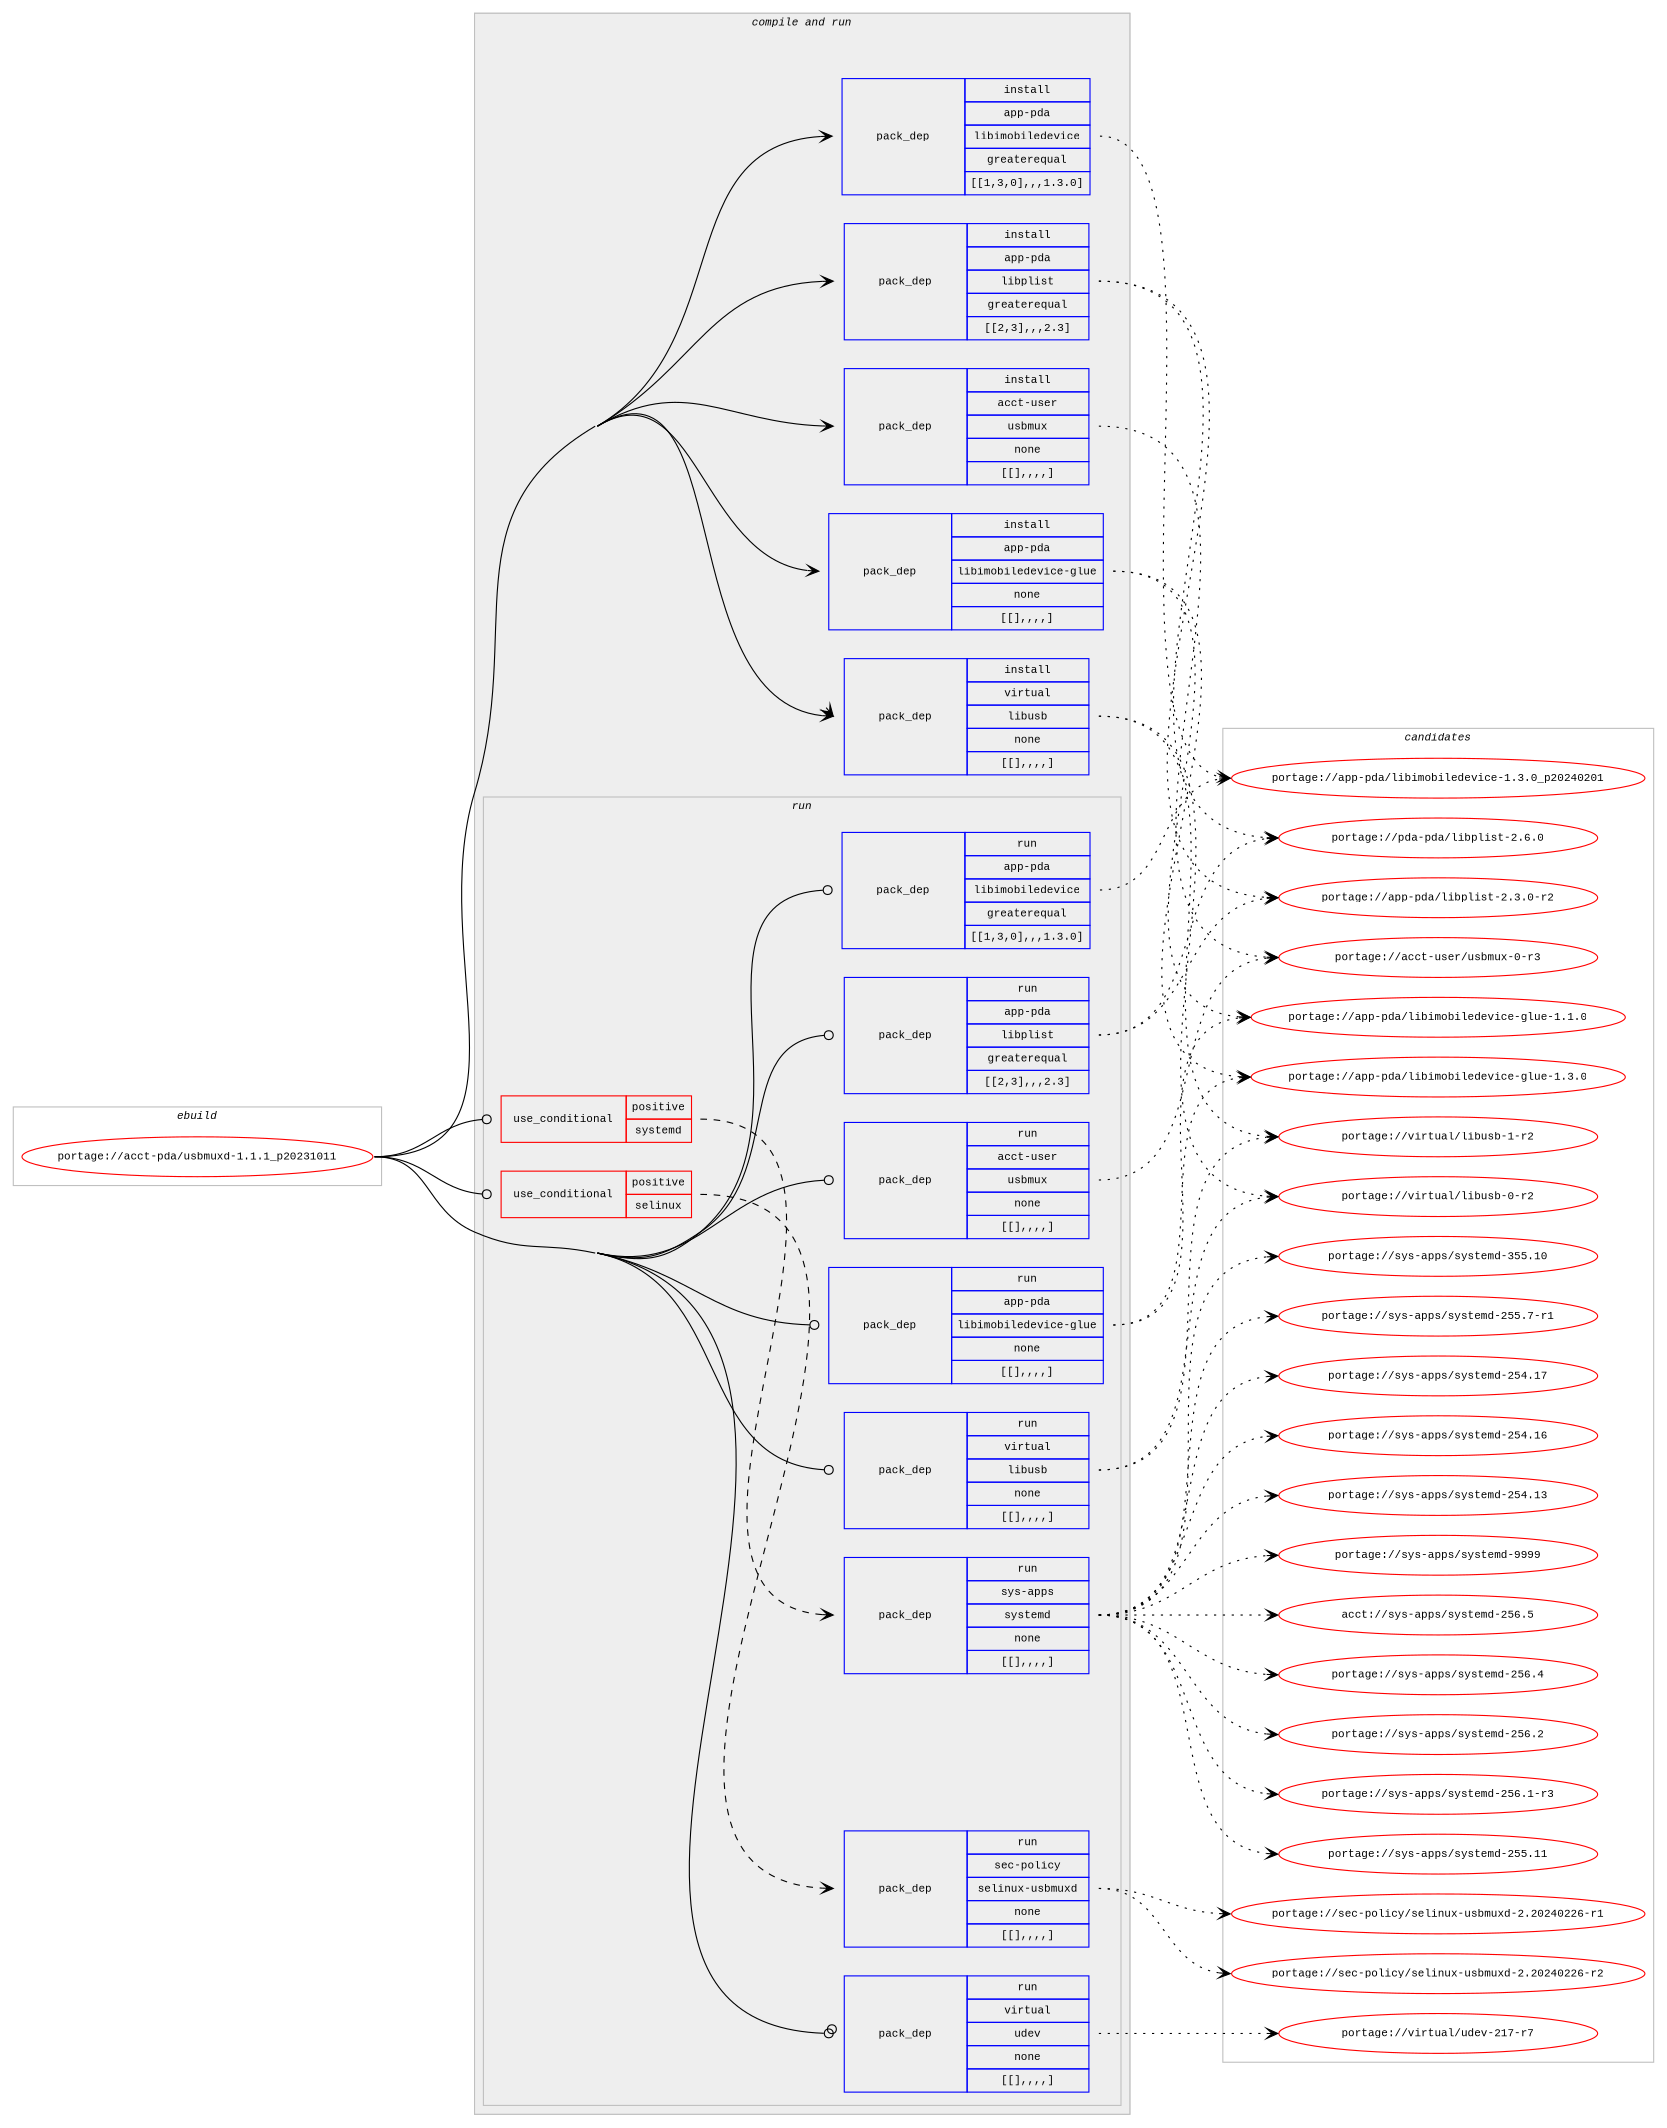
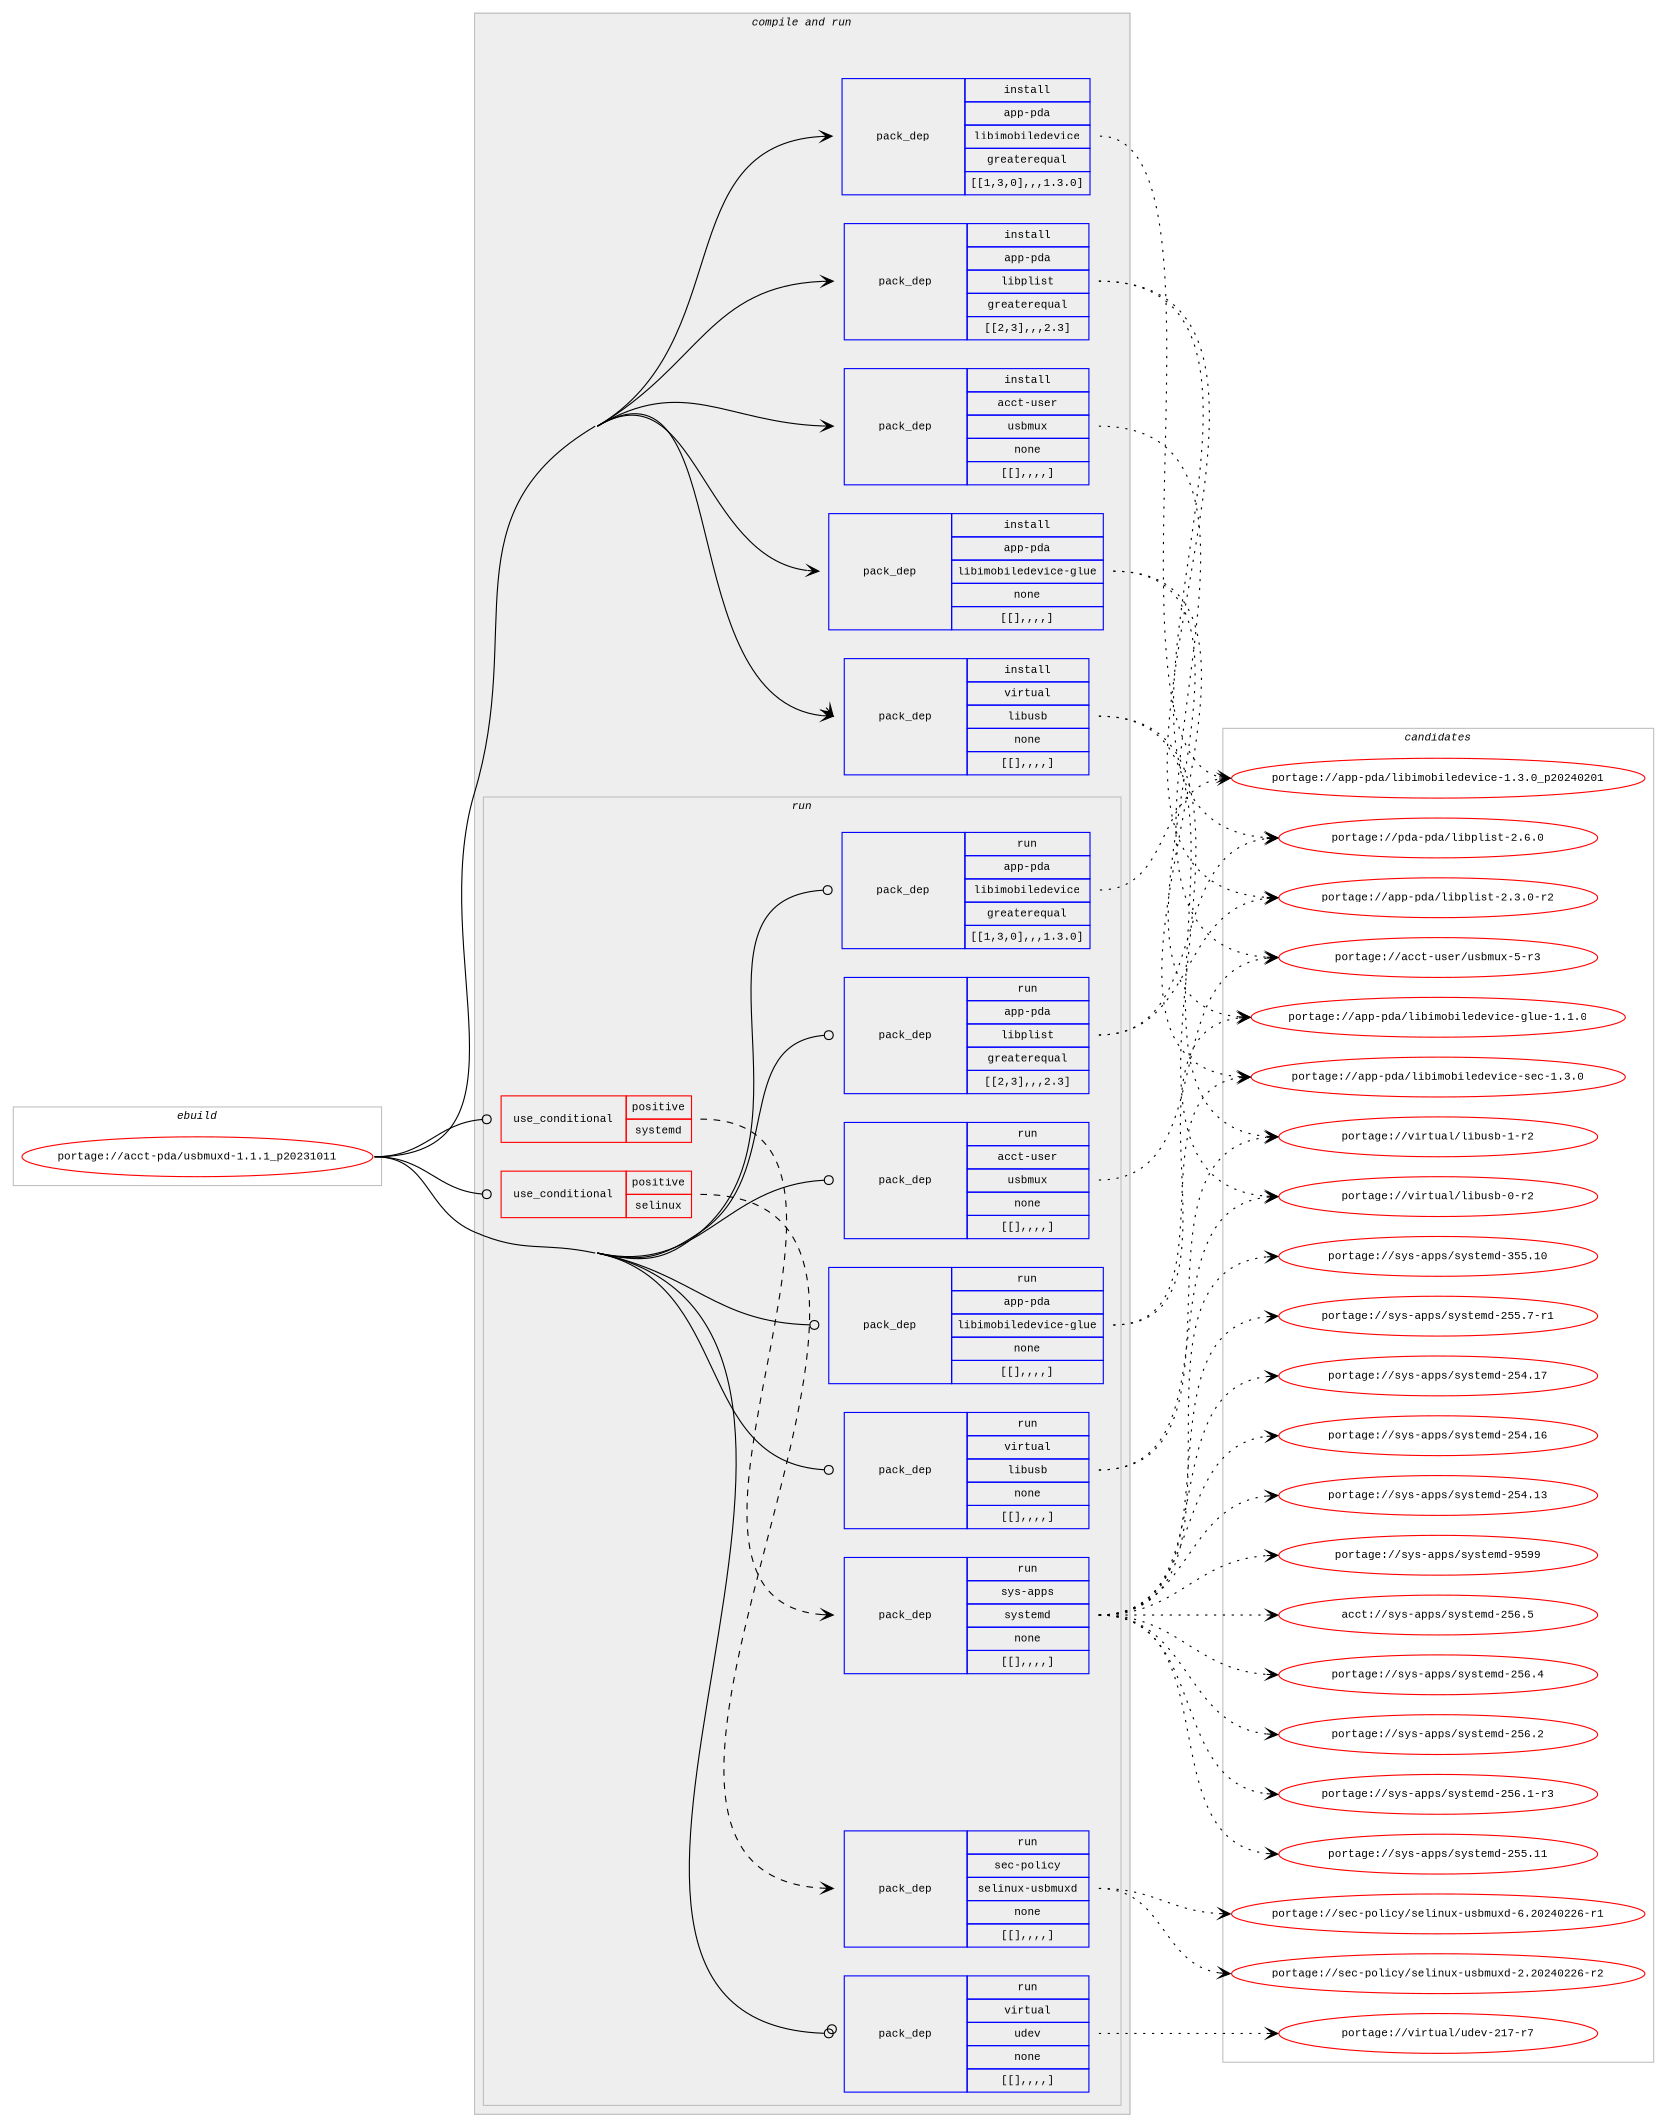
node "portage://acct-user/usbmux-0-r3": label "portage://acct-user/usbmux-0-r3" -> "portage://acct-user/usbmux-5-r3"
node "portage://app-pda/libimobiledevice-glue-1.3.0": label "portage://app-pda/libimobiledevice-glue-1.3.0" -> "portage://app-pda/libimobiledevice-sec-1.3.0"
node "portage://sys-apps/systemd-9999": label "portage://sys-apps/systemd-9999" -> "portage://sys-apps/systemd-9599"
node "portage://sec-policy/selinux-usbmuxd-2.20240226-r1": label "portage://sec-policy/selinux-usbmuxd-2.20240226-r1" -> "portage://sec-policy/selinux-usbmuxd-6.20240226-r1"
